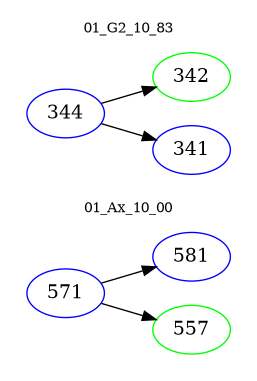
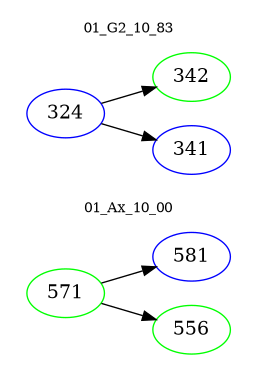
node "344": label "344" -> "324"
node "571": color blue -> green
node "557": label "557" -> "556"
